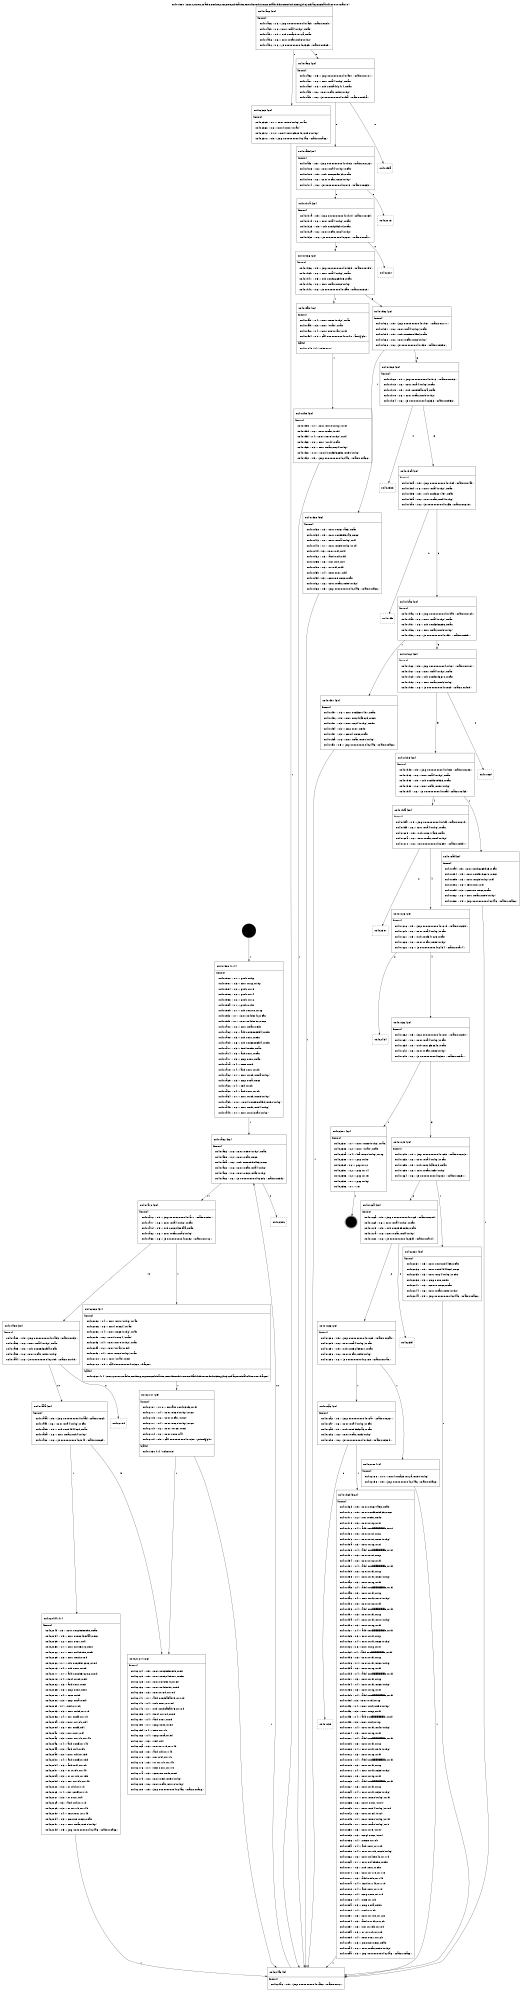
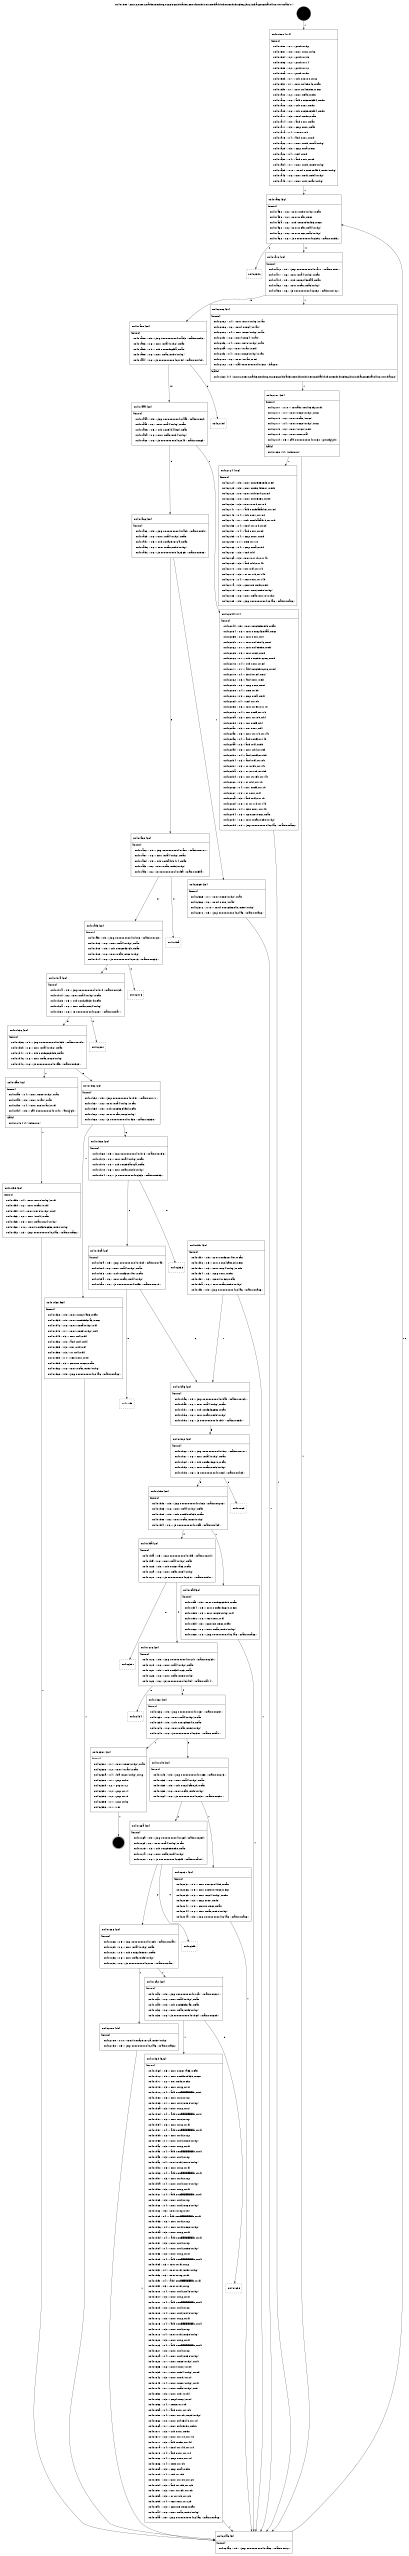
edge "0x401ba6 [28]" -> "0x401fd7 [30]": reversed
edge "0x401aaa [28]" -> "0x402124 [106]": now "0x401aaa [28]" -> "0x401ac6 [28]"
